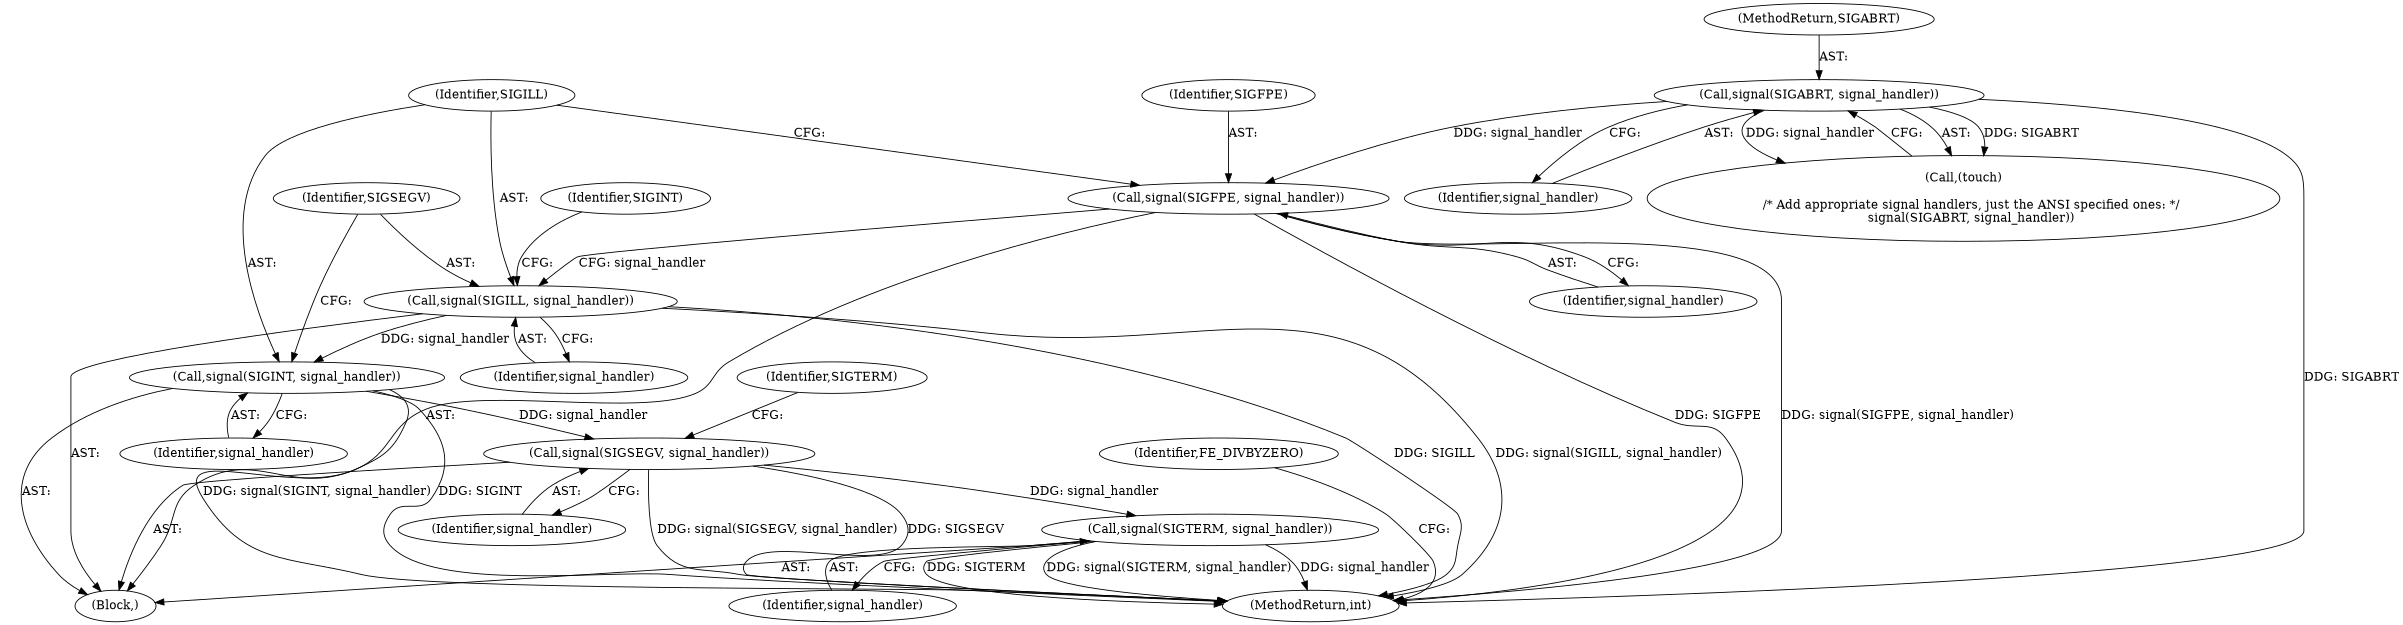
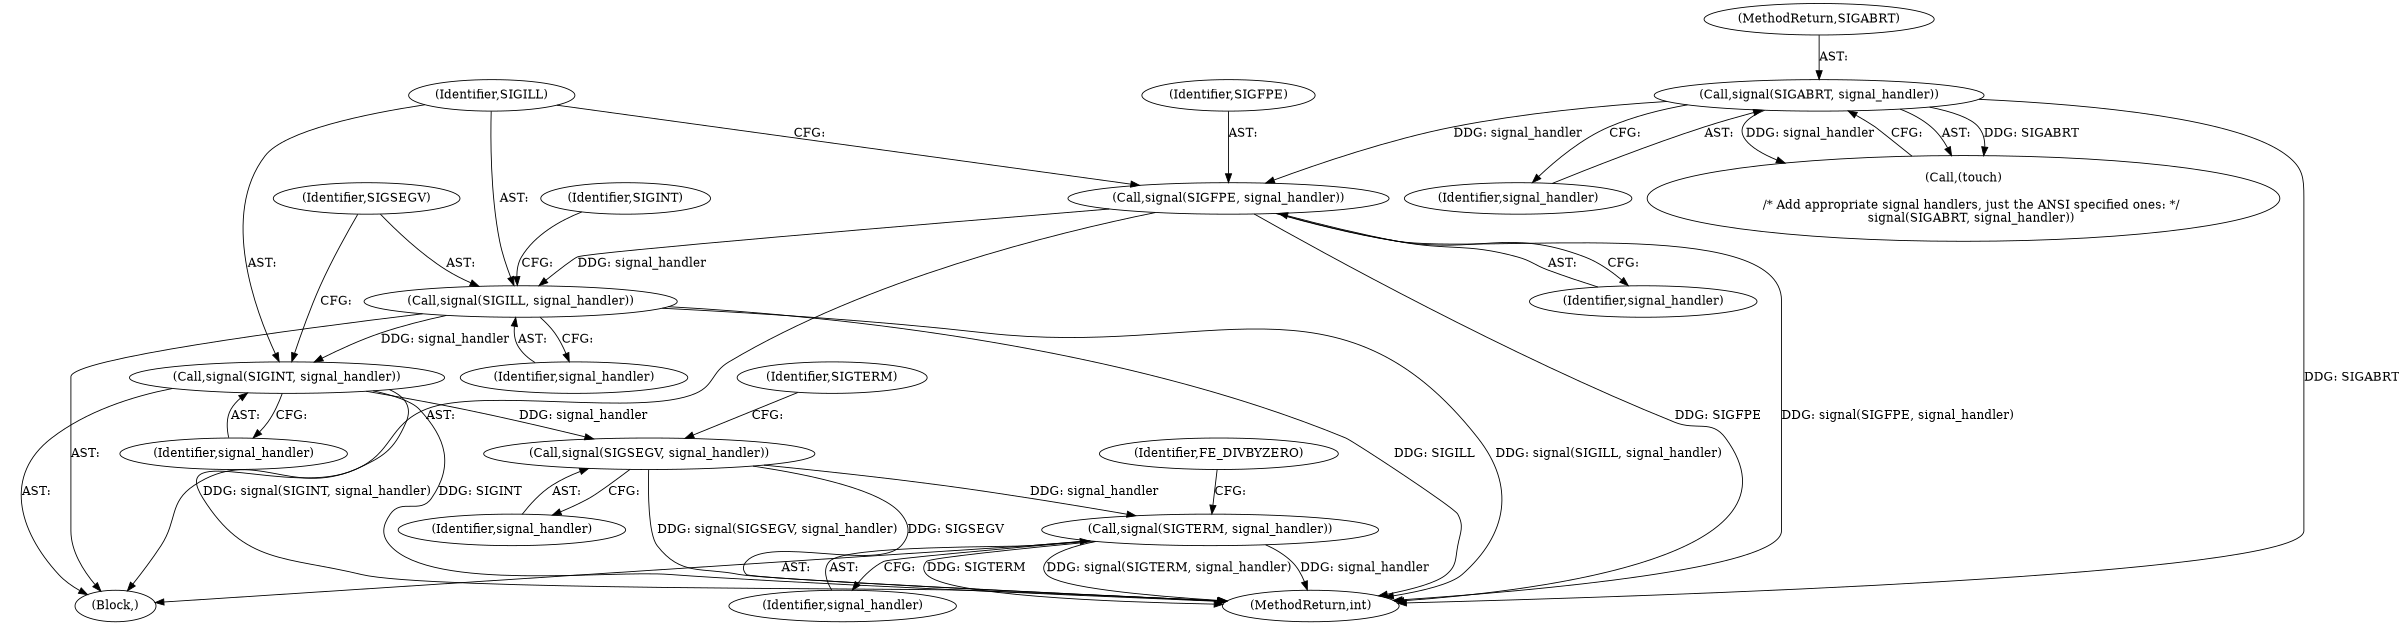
edge "(Call,signal(SIGFPE, signal_handler))" -> "(Call,signal(SIGILL, signal_handler))": label "CFG: signal_handler" -> "DDG: signal_handler"
edge "(Call,signal(SIGSEGV, signal_handler))" -> "(Block,)": removed, label "AST:"
edge "(Identifier,FE_DIVBYZERO)" -> "(MethodReturn,int)": now "(Identifier,FE_DIVBYZERO)" -> "(Call,signal(SIGTERM, signal_handler))"
